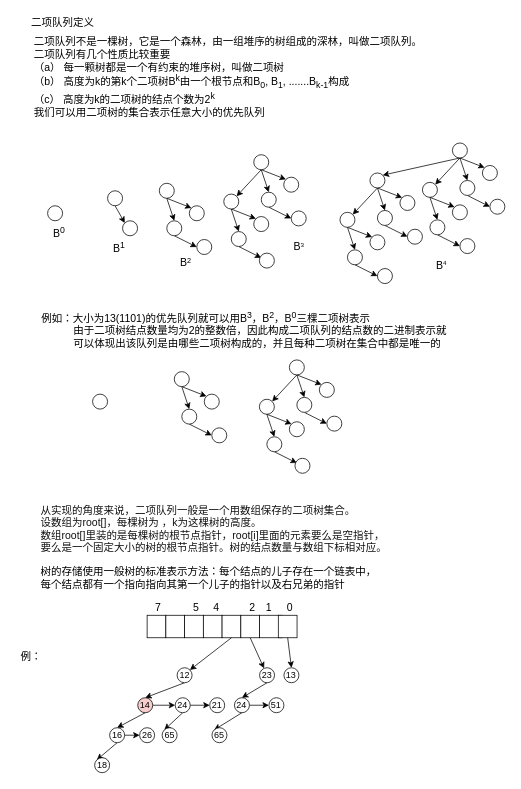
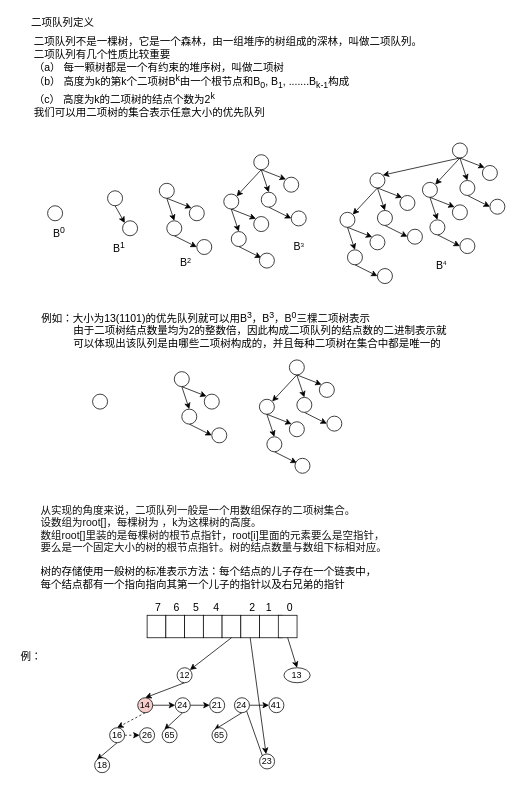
node "例如：大小为13(1101)的优先队列就可以用B3，B2，B0三棵二项树表示 由于二项树结点数量均为2的整数倍，因此构成二项队列的结点数的二进制表示就 可以体现出该队列是由哪些二项树构成的，并且每种二项树在集合中都是唯一的": label "例如：大小为13(1101)的优先队列就可以用B3，B2，B0三棵二项树表示 由于二项树结点数量均为2的整数倍，因此构成二项队列的结点数的二进制表示就 可以体现出该队列是由哪些二项树构成的，并且每种二项树在集合中都是唯一的" -> "例如：大小为13(1101)的优先队列就可以用B3，B3，B0三棵二项树表示 由于二项树结点数量均为2的整数倍，因此构成二项队列的结点数的二进制表示就 可以体现出该队列是由哪些二项树构成的，并且每种二项树在集合中都是唯一的"
node "6": added
node "23": moved (267, 675) -> (267, 762)
node "13": size 15x15 -> 26x15
node "51": label "51" -> "41"
edge "14" -> "16": style solid -> dashed
edge "16" -> "26": style solid -> dashed
